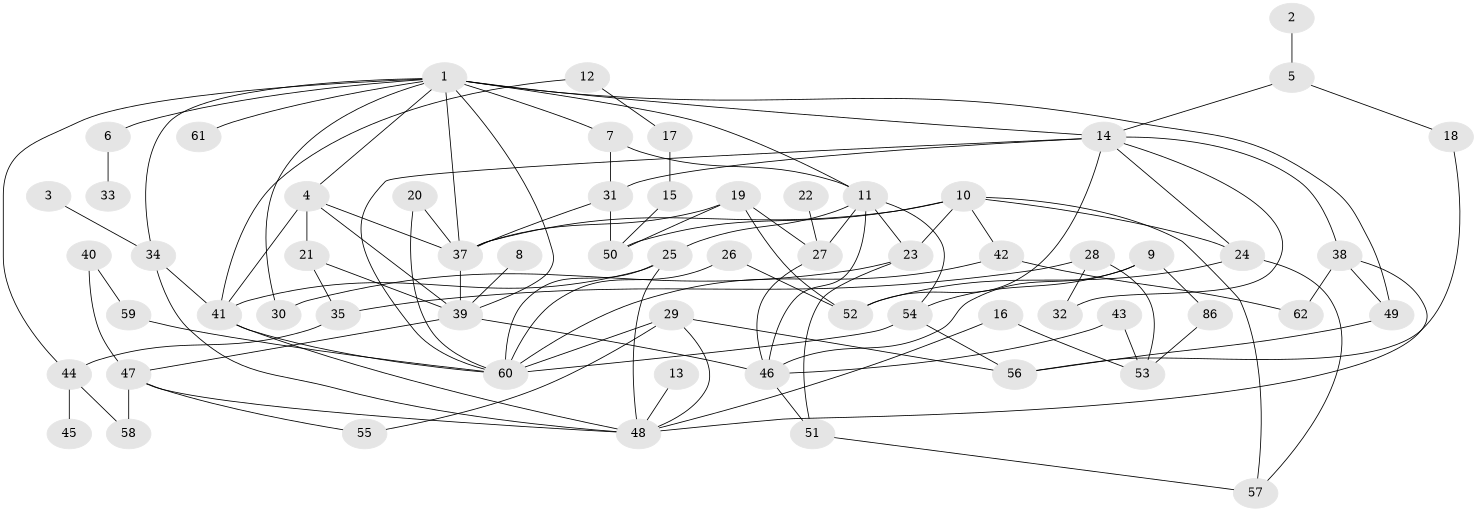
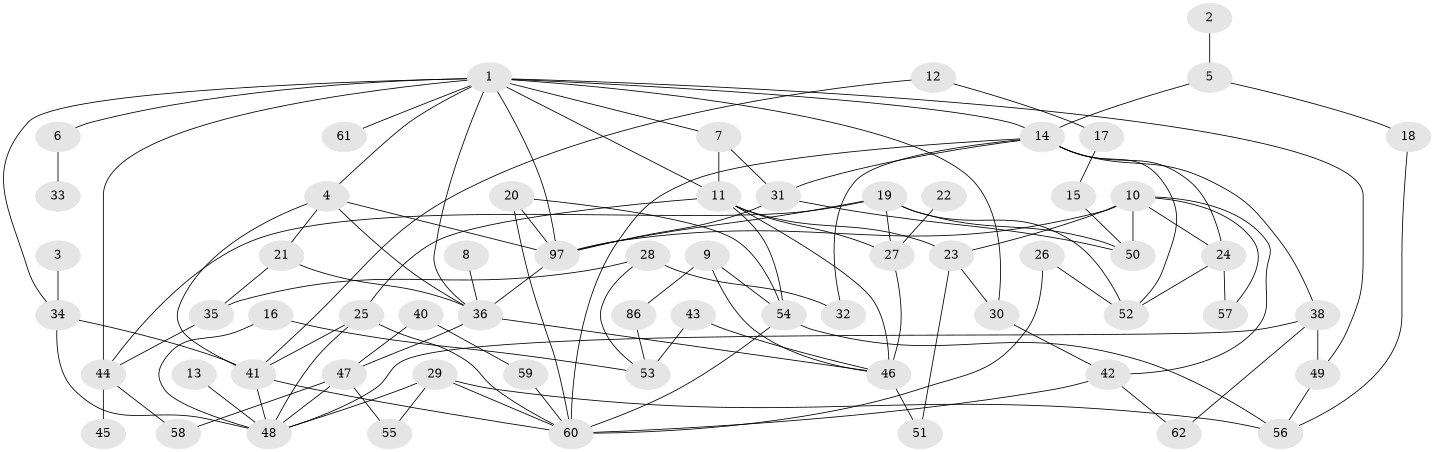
edge "19" -- "44": added
edge "20" -- "54": added
node "37": label "37" -> "97"
node "39": label "39" -> "36"
edge "30" -- "42": added
edge "51" -- "57": removed
